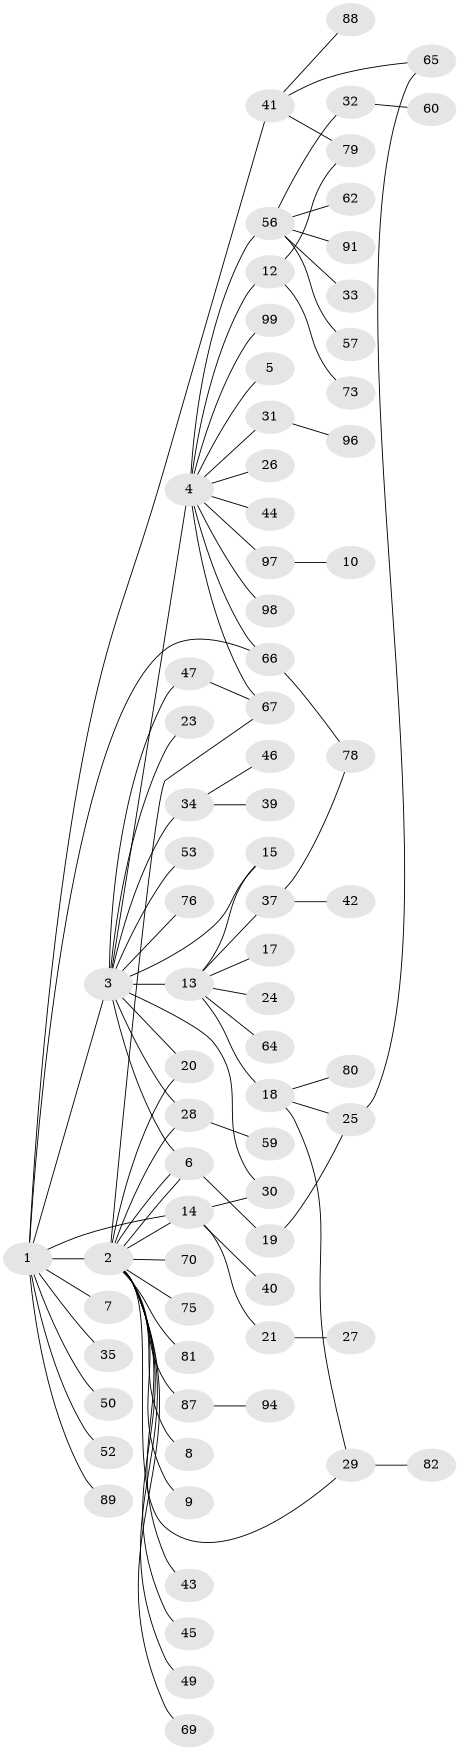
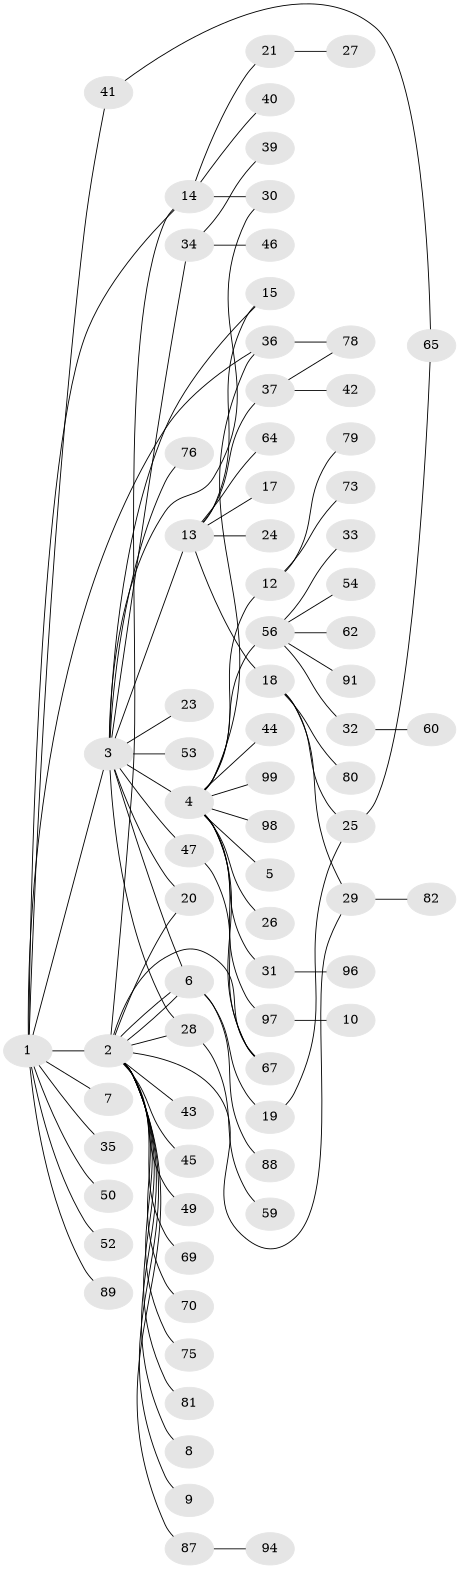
edge "88" -- "41": now "88" -- "6"
edge "41" -- "79": removed
node "57": label "57" -> "54"
node "66": label "66" -> "36"
